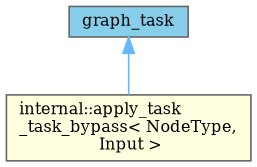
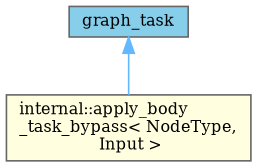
node "internal::apply_task _task_bypass< NodeType, Input >": label "internal::apply_task _task_bypass< NodeType, Input >" -> "internal::apply_body _task_bypass< NodeType, Input >"
